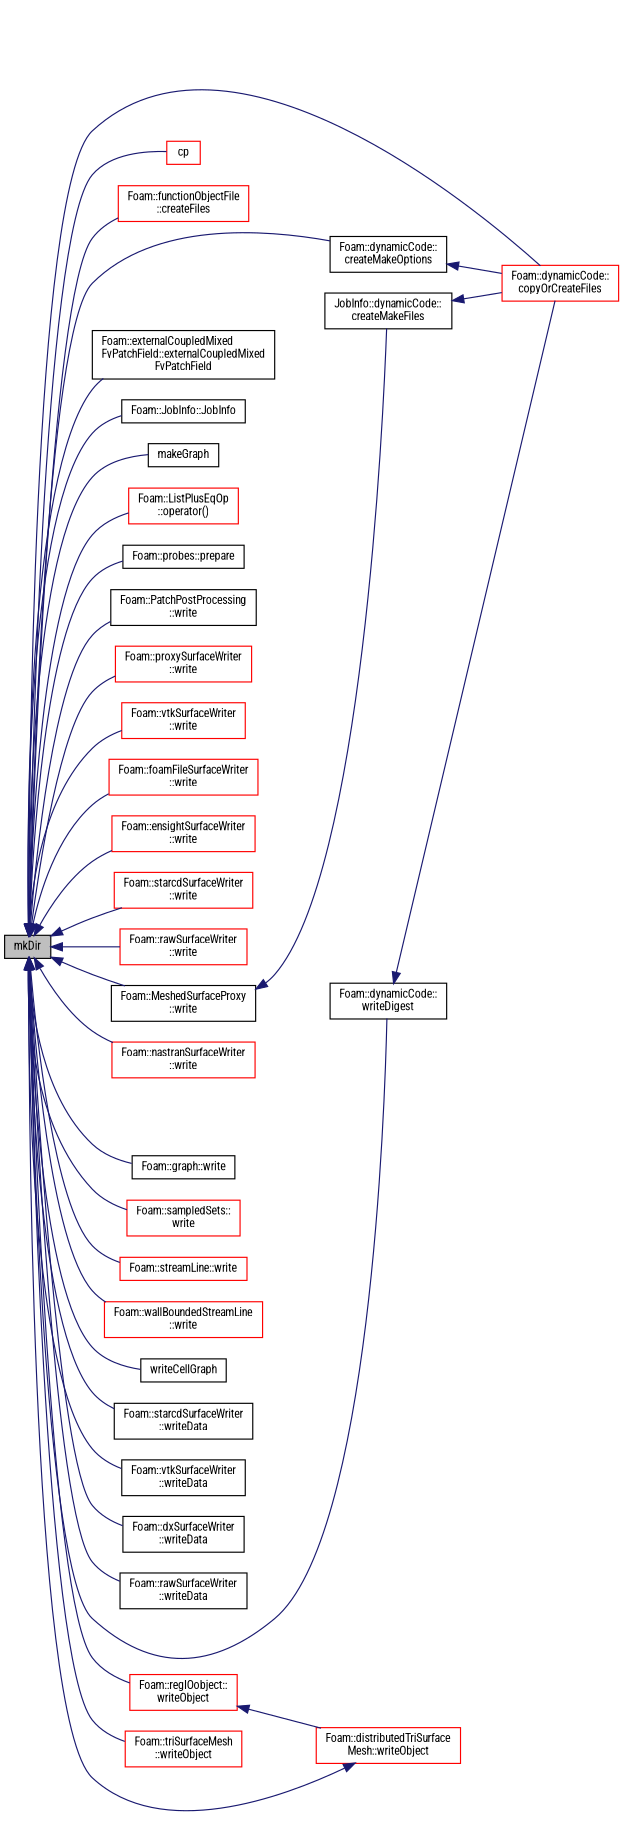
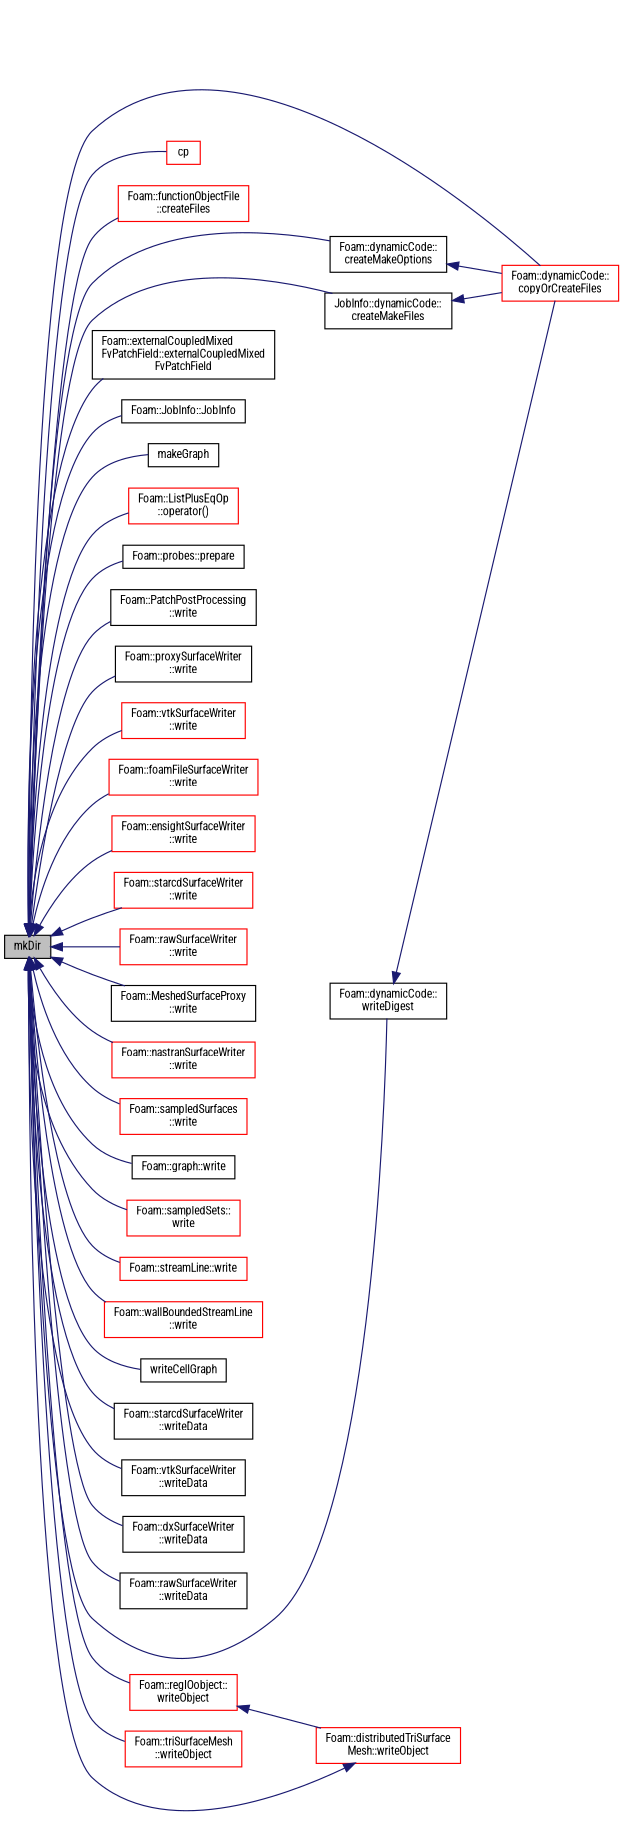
node "Foam::proxySurfaceWriter ::write": color red -> black
edge "JobInfo::dynamicCode:: createMakeFiles" -> "Foam::MeshedSurfaceProxy ::write": now "JobInfo::dynamicCode:: createMakeFiles" -> "mkDir"
node "Foam::sampledSurfaces ::write": added
